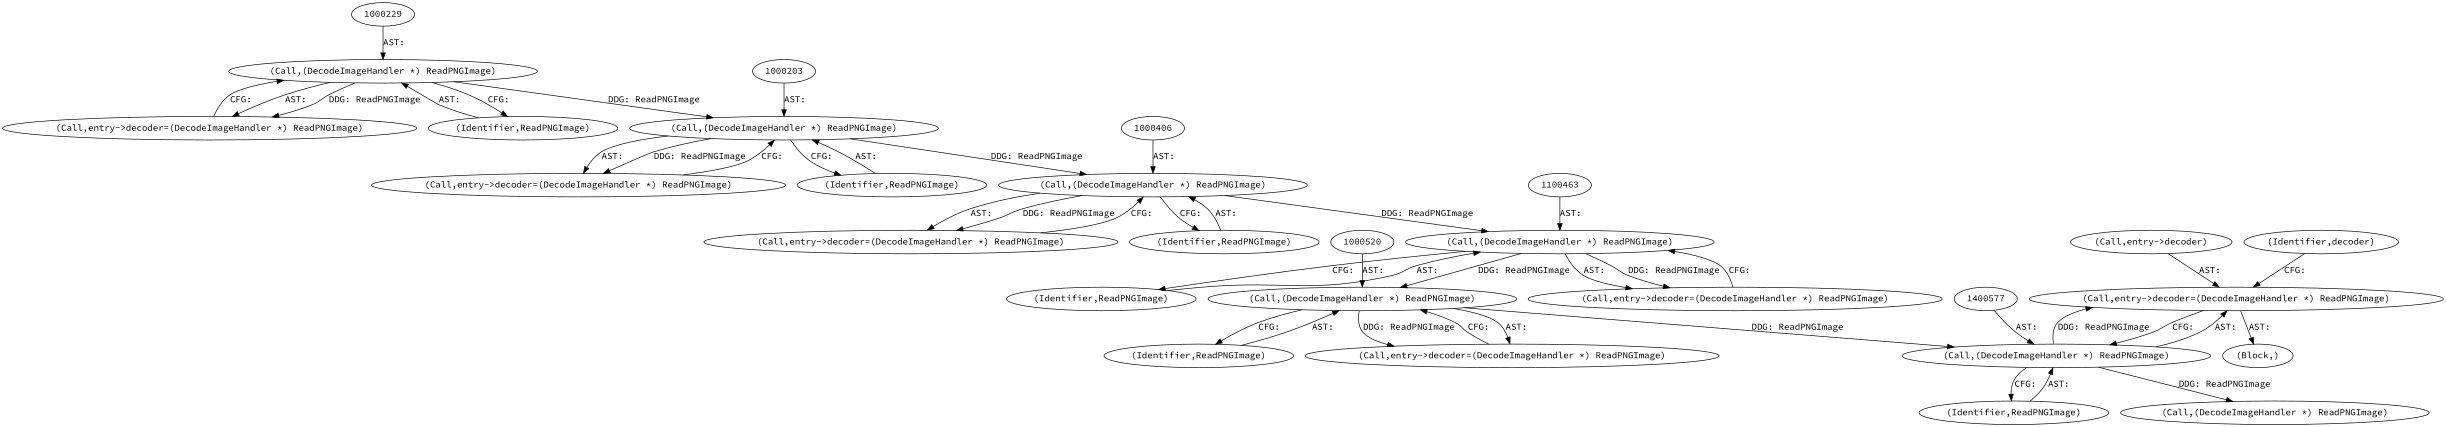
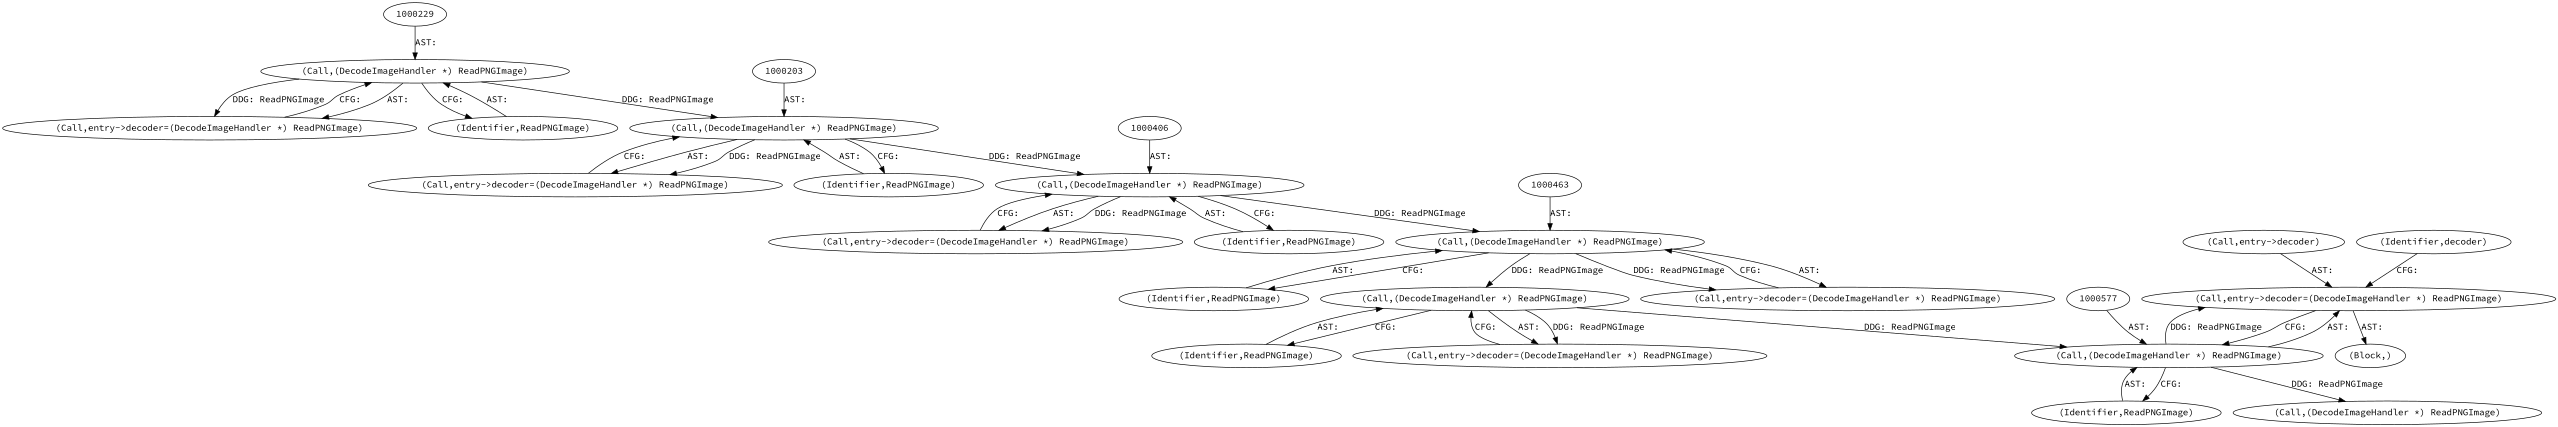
node "1100463": label "1100463" -> "1000463"
node "1000520": removed
node "1400577": label "1400577" -> "1000577"
